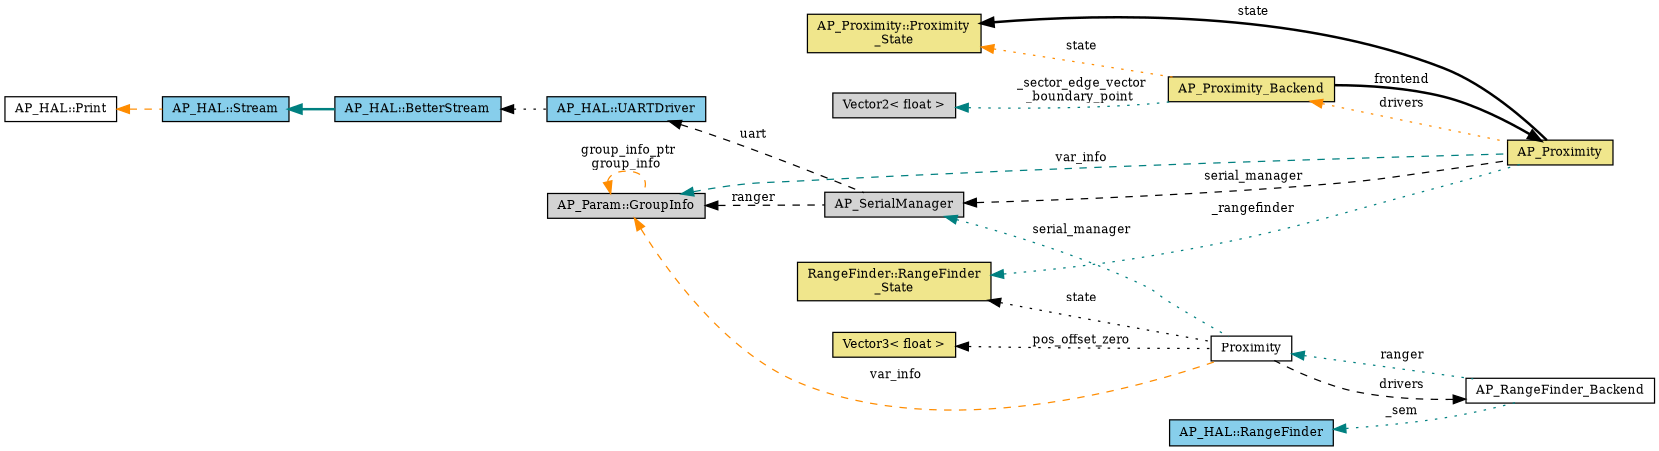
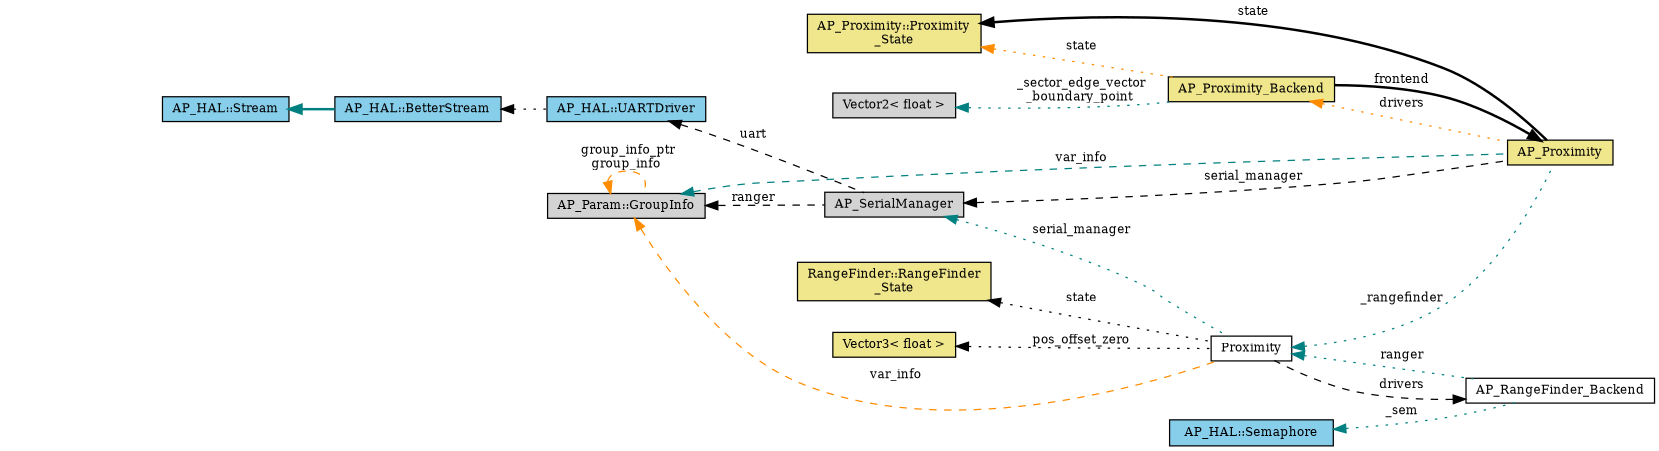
node "AP_HAL::Print": removed
edge "AP_Proximity" -> "RangeFinder::RangeFinder _State": now "AP_Proximity" -> "Proximity"
node "AP_HAL::RangeFinder": label "AP_HAL::RangeFinder" -> "AP_HAL::Semaphore"
